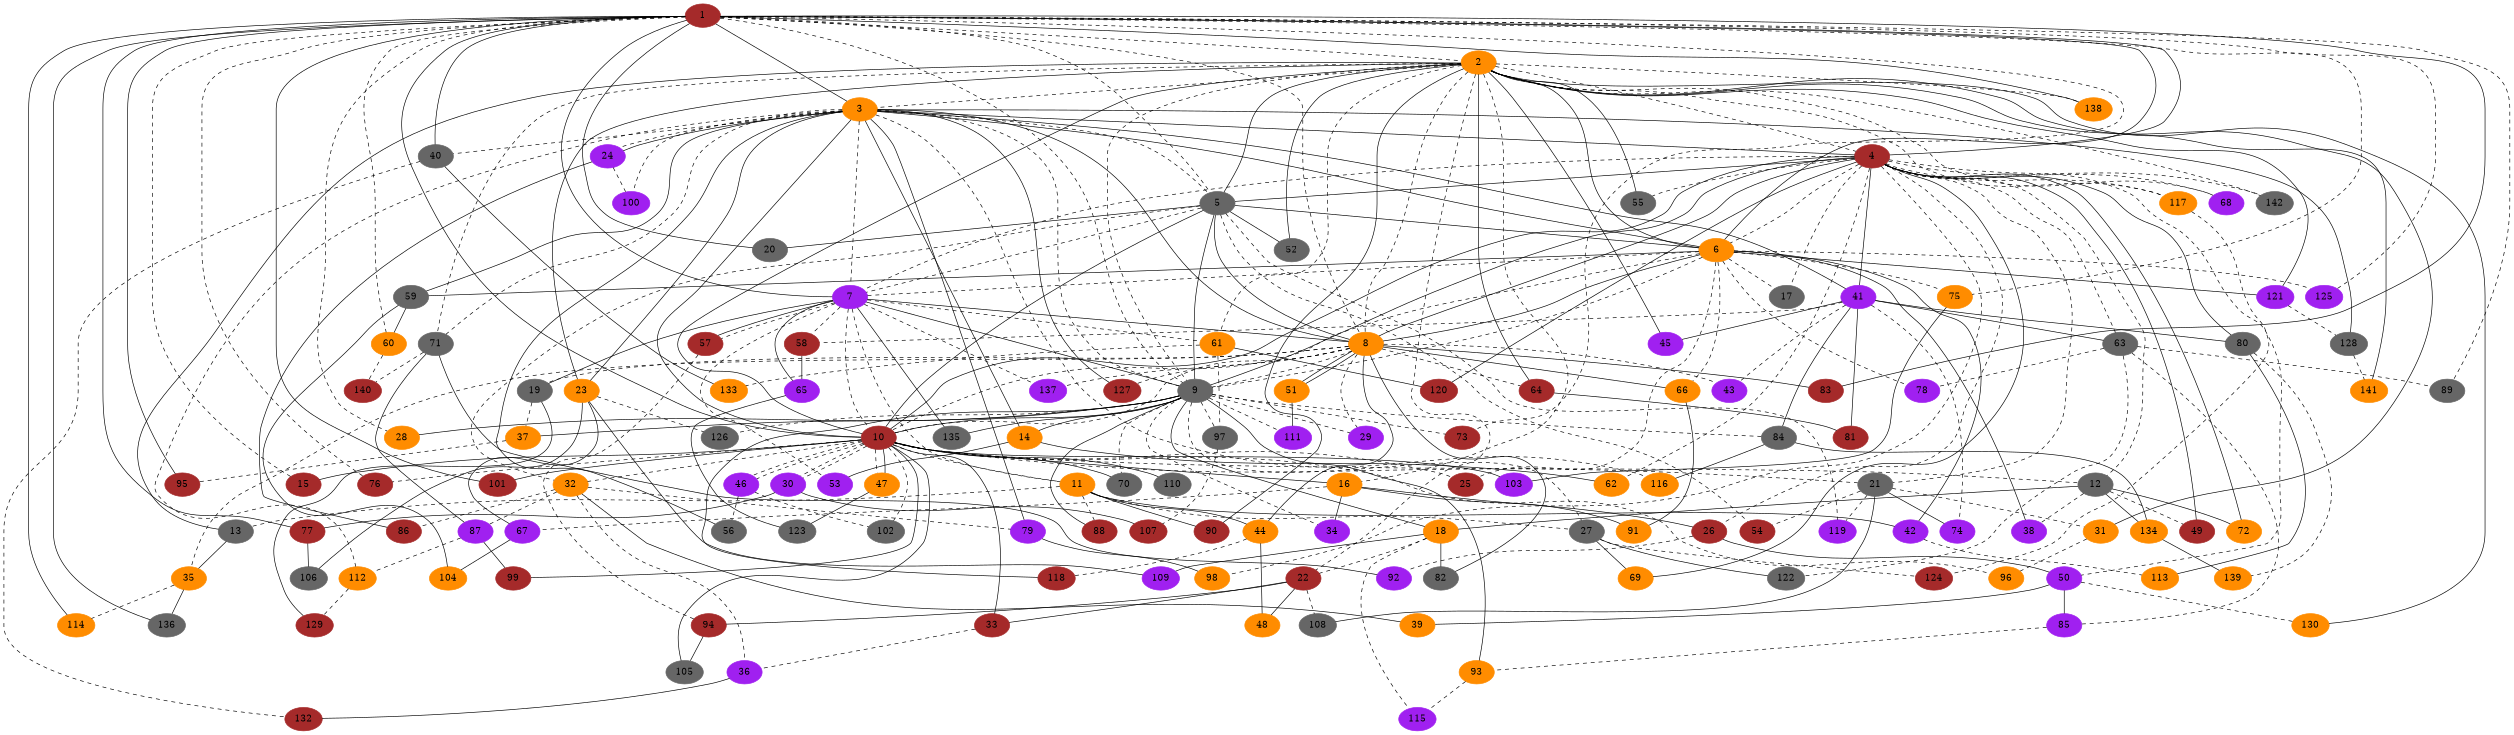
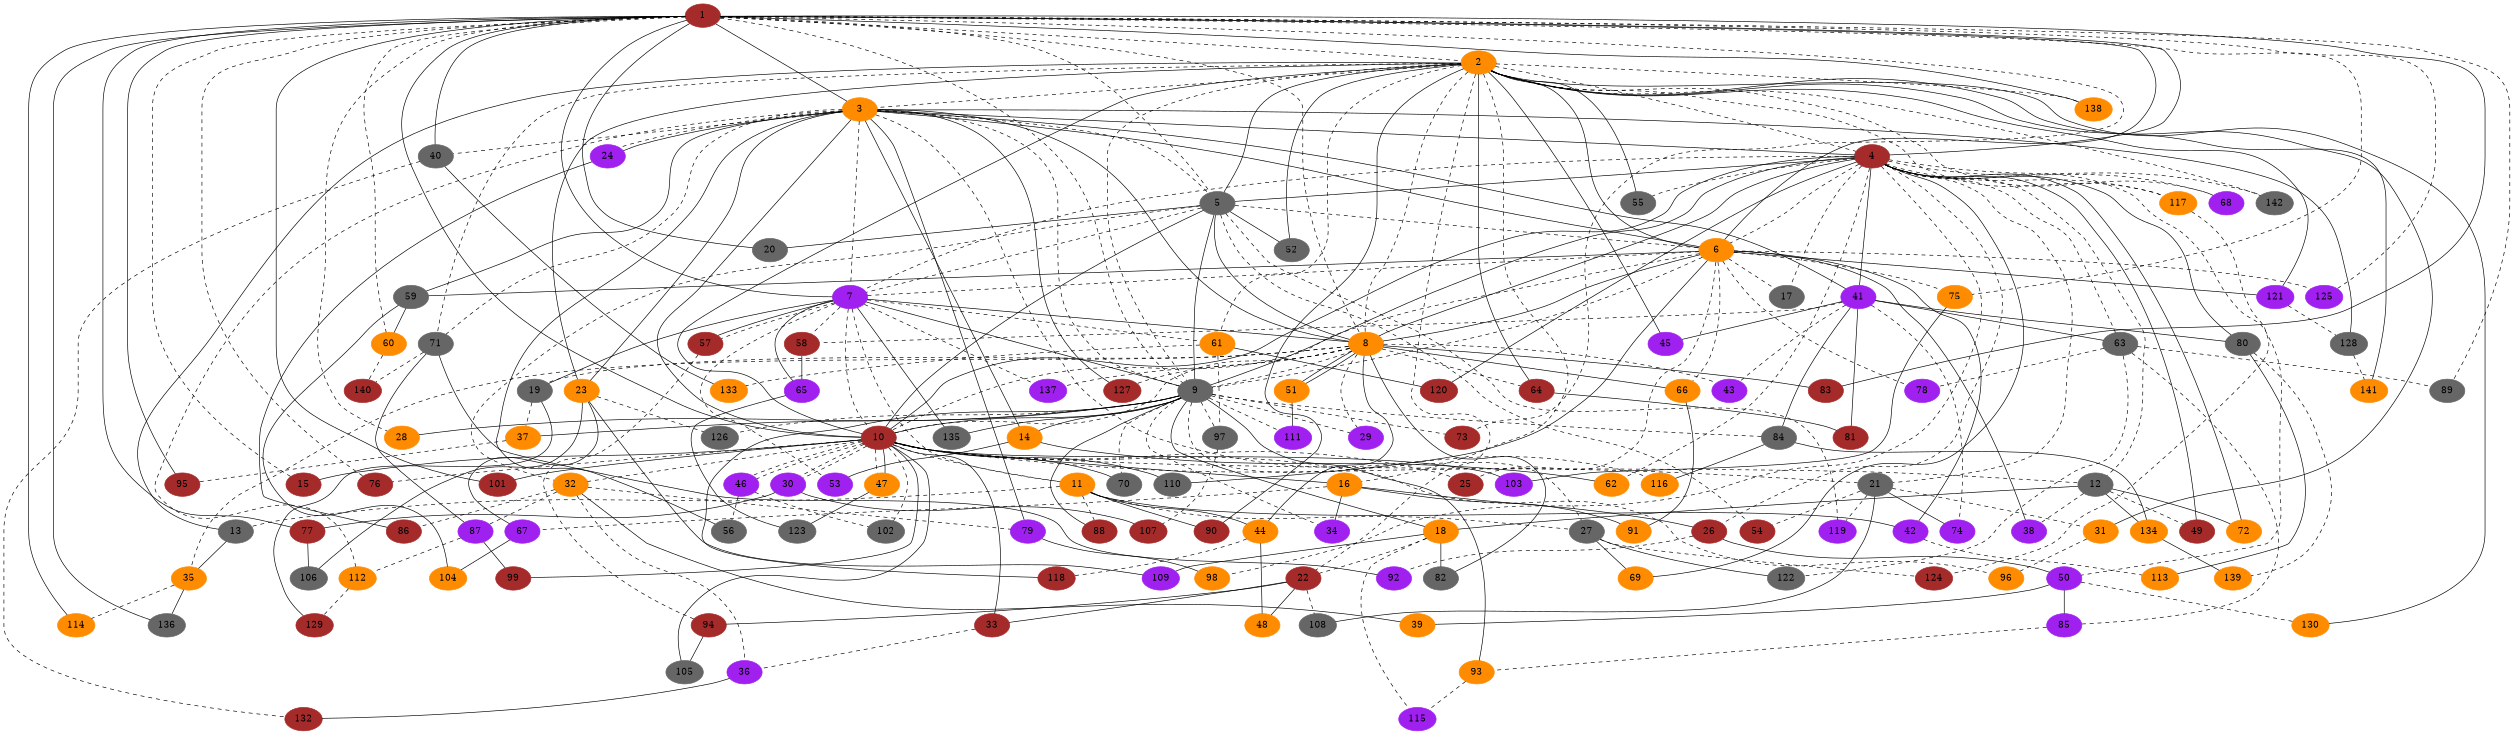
node "100": removed
edge "5" -- "6": style solid -> dashed
edge "6" -- "110": added
